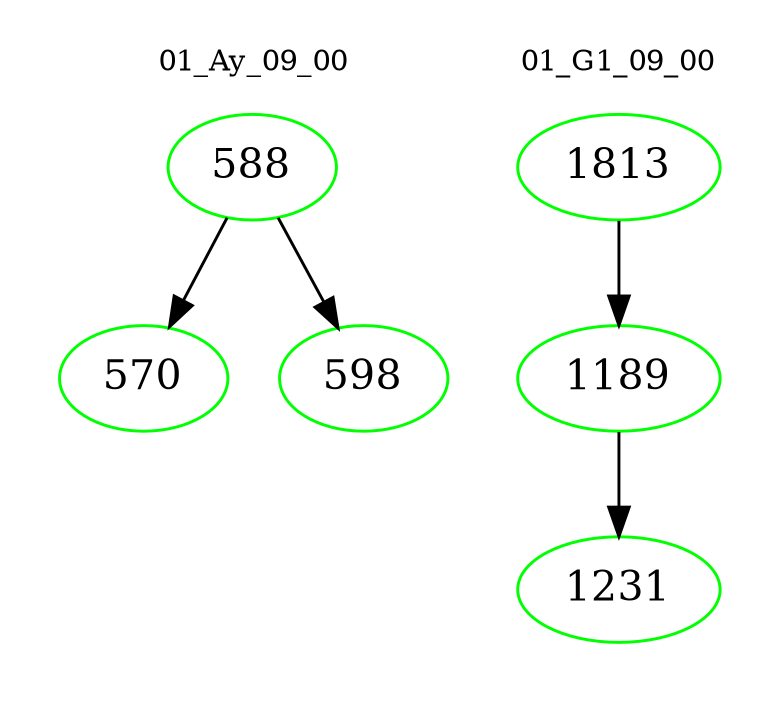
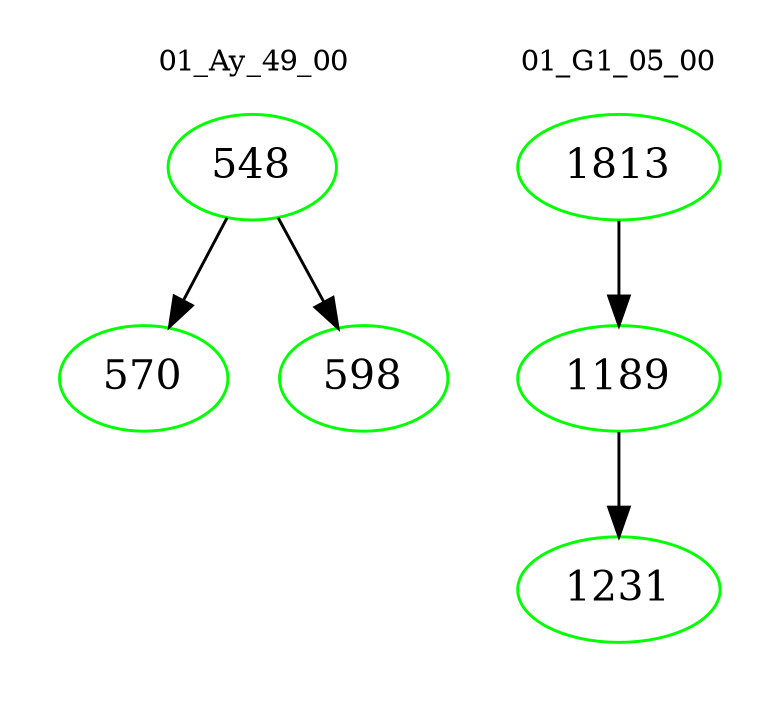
cluster "01_Ay_09_00": label "01_Ay_09_00" -> "01_Ay_49_00"
cluster "01_G1_09_00": label "01_G1_09_00" -> "01_G1_05_00"
node "588": label "588" -> "548"
